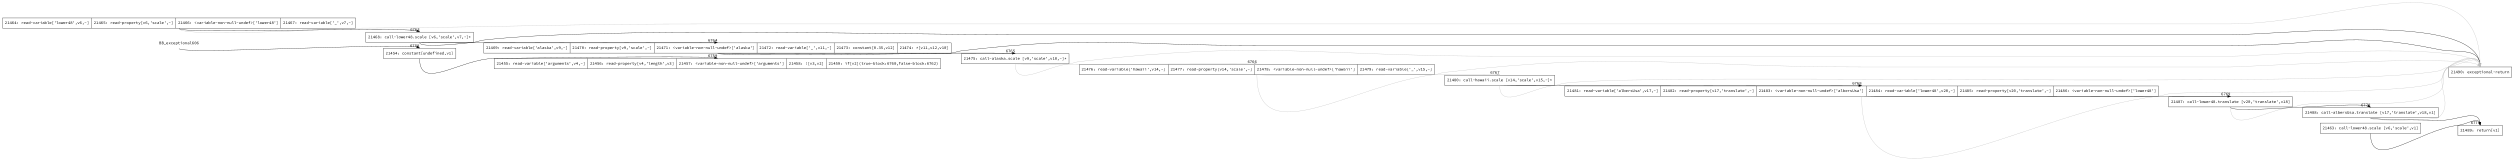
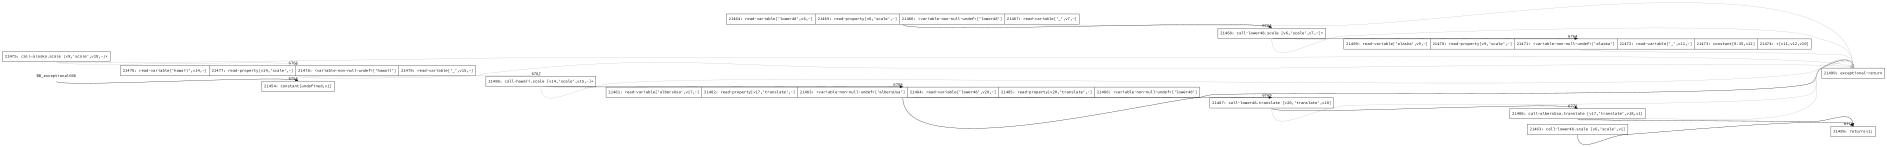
edge "21468: call-lower48.scale [v6,'scale',v7,-]*" -> "21490: exceptional-return": color black -> gray
edge "21469: read-variable['alaska',v9,-]" -> "21490: exceptional-return": color black -> gray
edge "21469: read-variable['alaska',v9,-]" -> "21475: call-alaska.scale [v9,'scale',v10,-]*": removed
node "21455: read-variable['arguments',v4,-]": removed
edge "21481: read-variable['albersUsa',v17,-]" -> "21490: exceptional-return": color gray -> black
